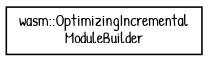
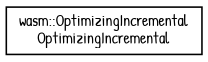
node "wasm::OptimizingIncremental ModuleBuilder": label "wasm::OptimizingIncremental ModuleBuilder" -> "wasm::OptimizingIncremental OptimizingIncremental"
